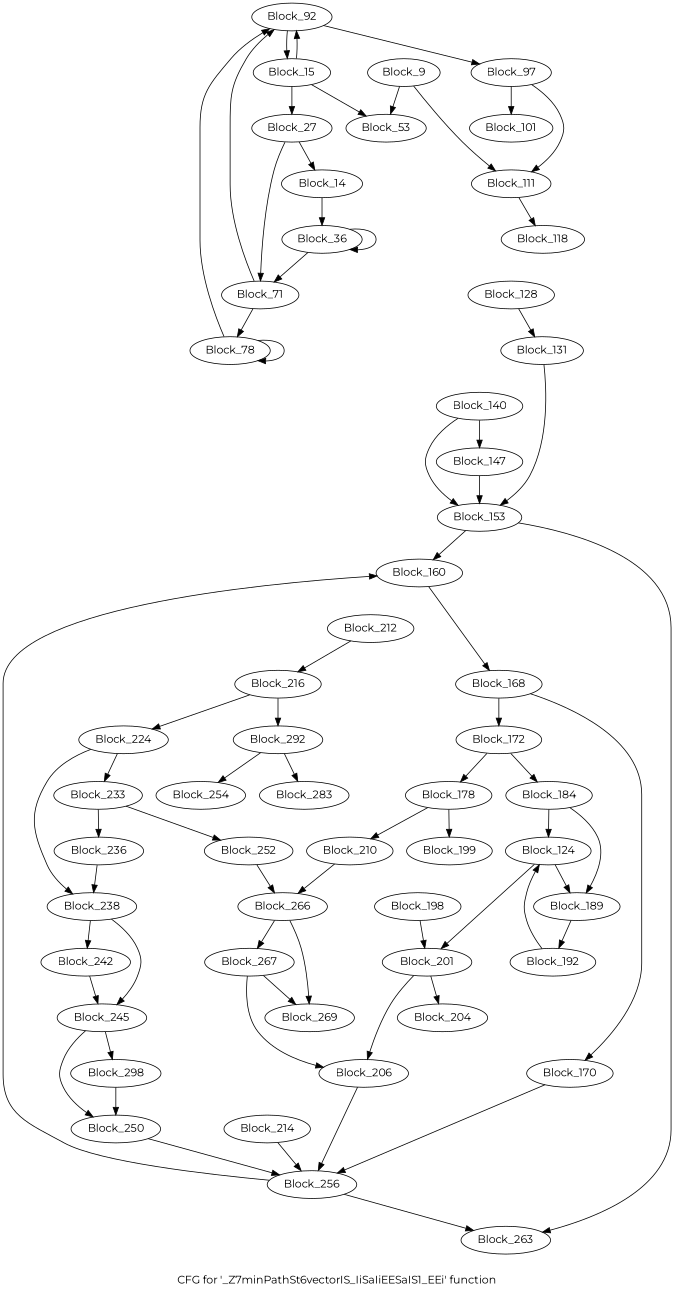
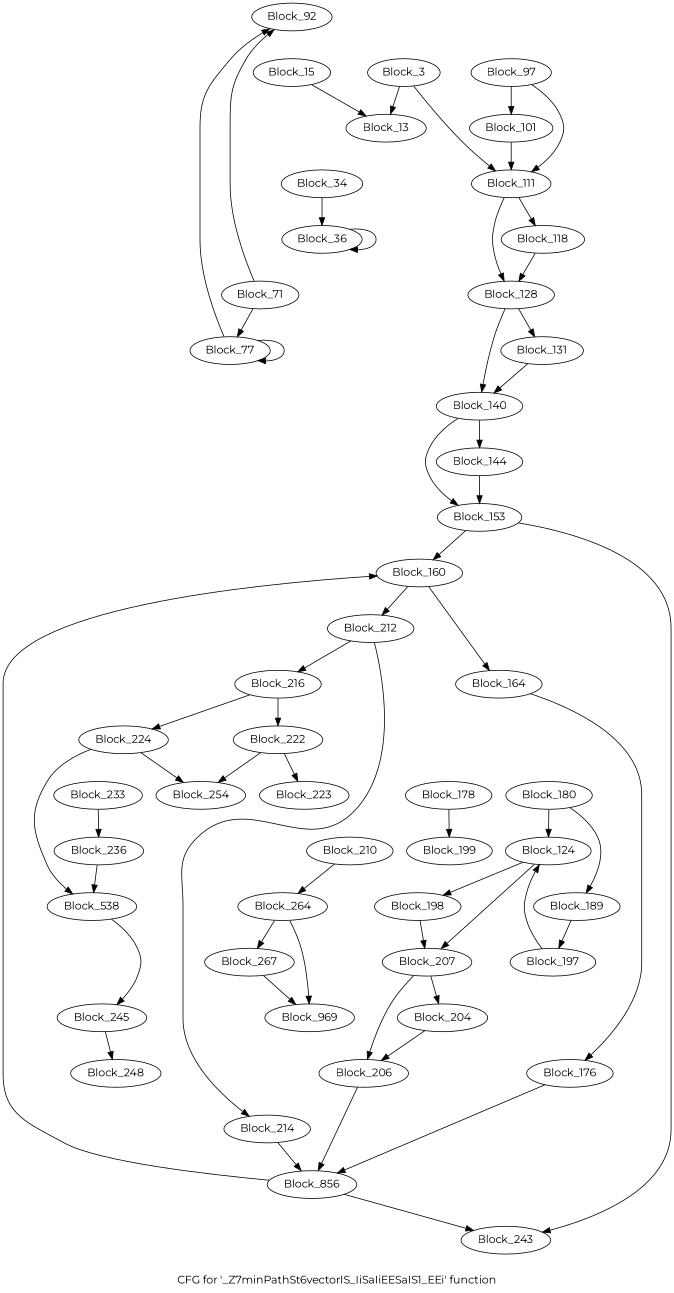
edge "Block_92" -> "Block_15": removed
edge "Block_92" -> "Block_97": removed
edge "Block_15" -> "Block_92": removed
node "Block_9": label "Block_9" -> "Block_3"
node "Block_27": removed
node "Block_53": label "Block_53" -> "Block_13"
edge "Block_101" -> "Block_111": added
node "Block_14": label "Block_14" -> "Block_34"
edge "Block_111" -> "Block_128": added
edge "Block_118" -> "Block_128": added
edge "Block_36" -> "Block_71": removed
edge "Block_128" -> "Block_140": added
node "Block_78": label "Block_78" -> "Block_77"
edge "Block_131" -> "Block_153": now "Block_131" -> "Block_140"
node "Block_147": label "Block_147" -> "Block_144"
edge "Block_160" -> "Block_212": added
node "Block_168": label "Block_168" -> "Block_164"
node "Block_292": label "Block_292" -> "Block_222"
node "Block_172": removed
edge "Block_224" -> "Block_233": now "Block_224" -> "Block_254"
node "Block_283": label "Block_283" -> "Block_223"
node "Block_184": label "Block_184" -> "Block_180"
edge "Block_178" -> "Block_210": removed
edge "Block_212" -> "Block_214": added
node "Block_252": removed
edge "Block_124" -> "Block_189": now "Block_124" -> "Block_198"
node "Block_238": label "Block_238" -> "Block_538"
node "Block_266": label "Block_266" -> "Block_264"
node "Block_242": removed
node "Block_201": label "Block_201" -> "Block_207"
node "Block_192": label "Block_192" -> "Block_197"
node "Block_269": label "Block_269" -> "Block_969"
edge "Block_267" -> "Block_206": now "Block_204" -> "Block_206"
node "Block_298": label "Block_298" -> "Block_248"
node "Block_170": label "Block_170" -> "Block_176"
node "Block_250": removed
node "Block_256": label "Block_256" -> "Block_856"
node "Block_263": label "Block_263" -> "Block_243"
